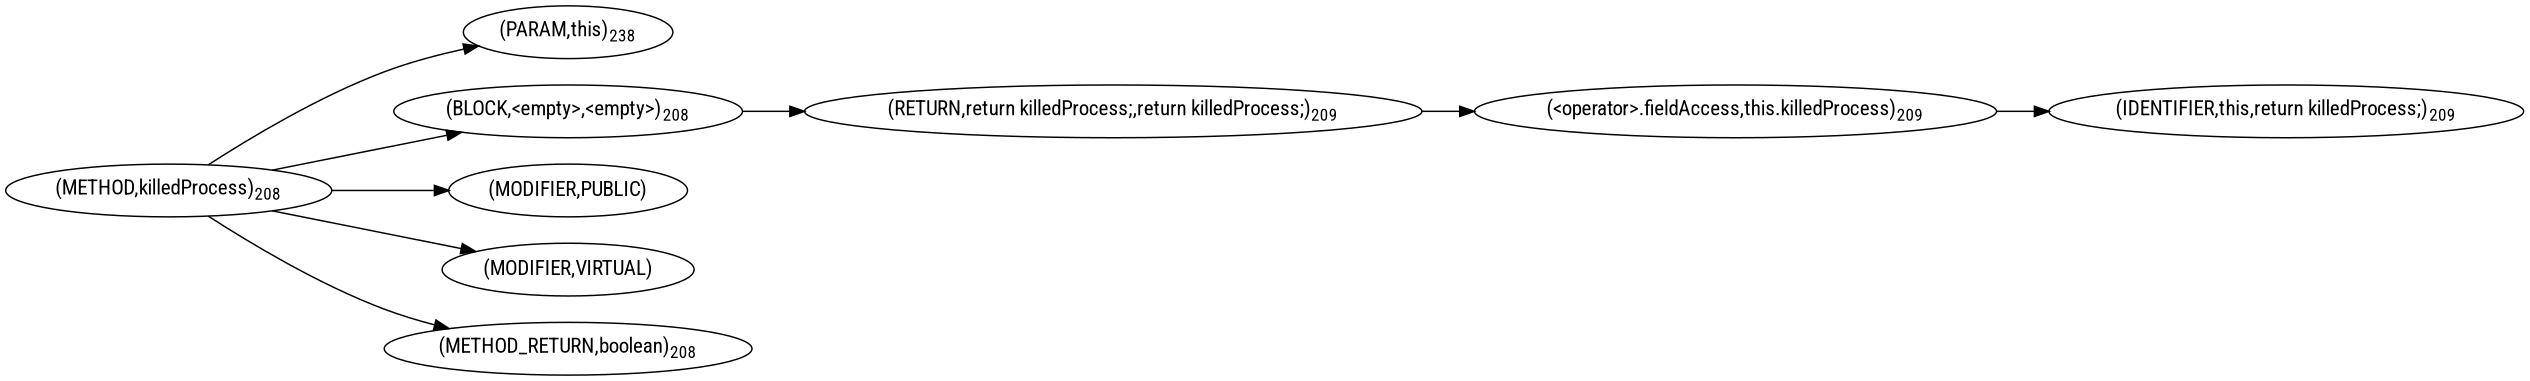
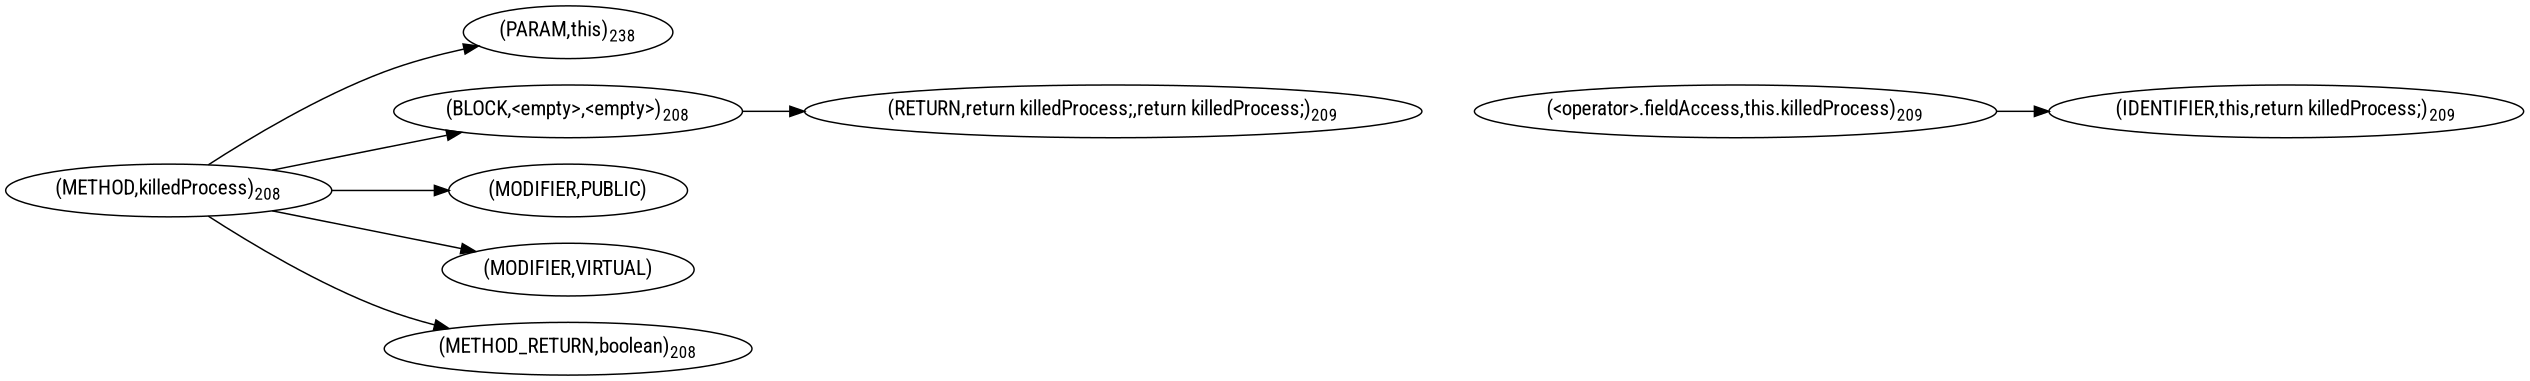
edge "(RETURN,return killedProcess;,return killedProcess;)" -> "(<operator>.fieldAccess,this.killedProcess)": removed
